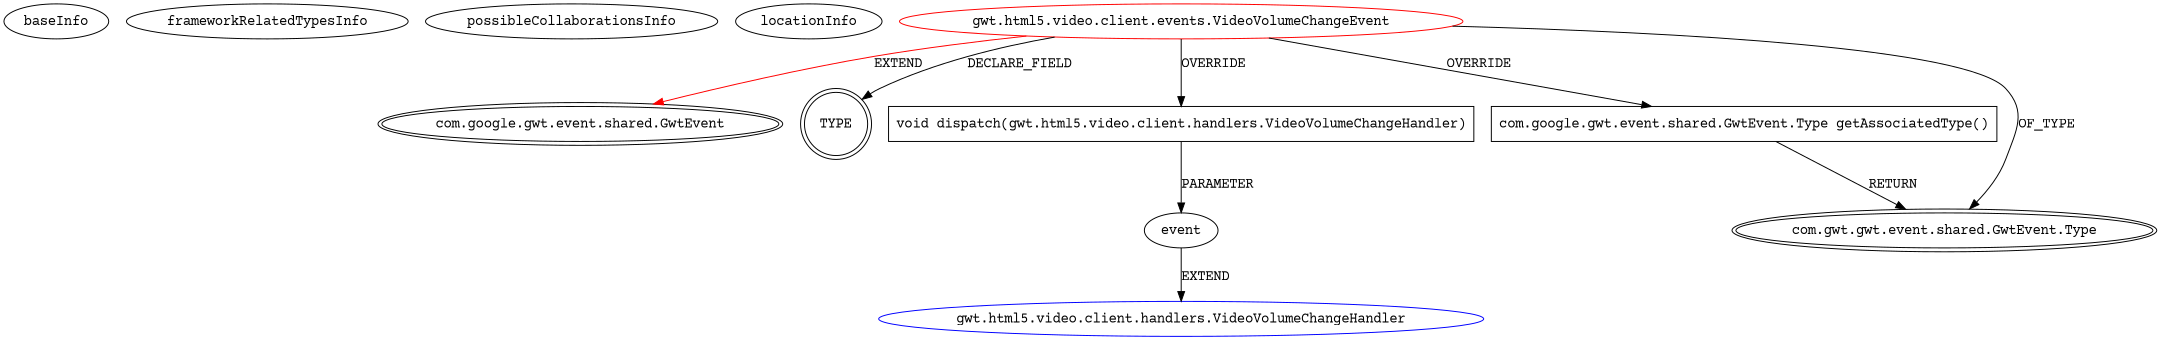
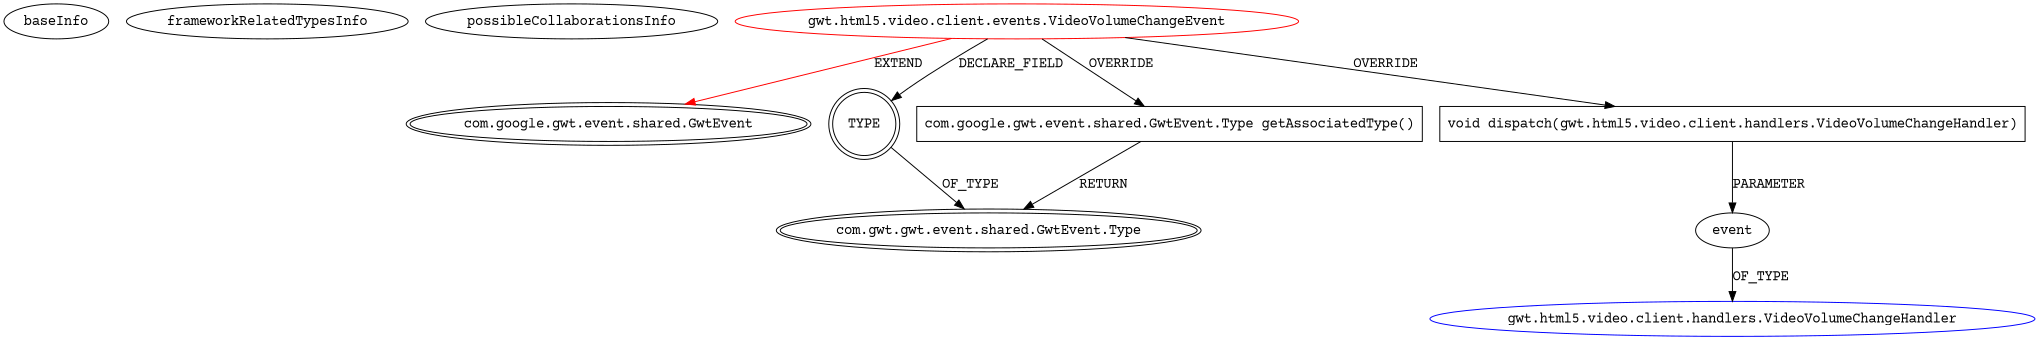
node "locationInfo": removed
edge "gwt.html5.video.client.events.VideoVolumeChangeEvent" -> "com.gwt.gwt.event.shared.GwtEvent.Type": now "TYPE" -> "com.gwt.gwt.event.shared.GwtEvent.Type"
edge "event" -> "gwt.html5.video.client.handlers.VideoVolumeChangeHandler": label "EXTEND" -> "OF_TYPE"
